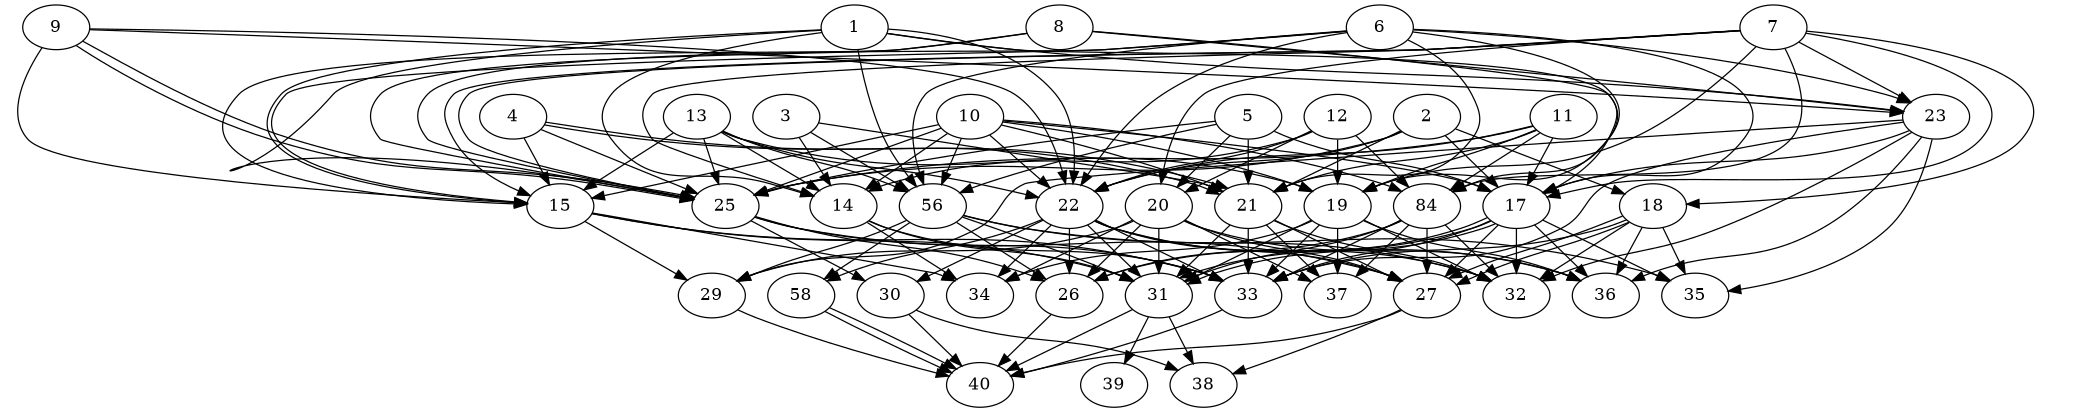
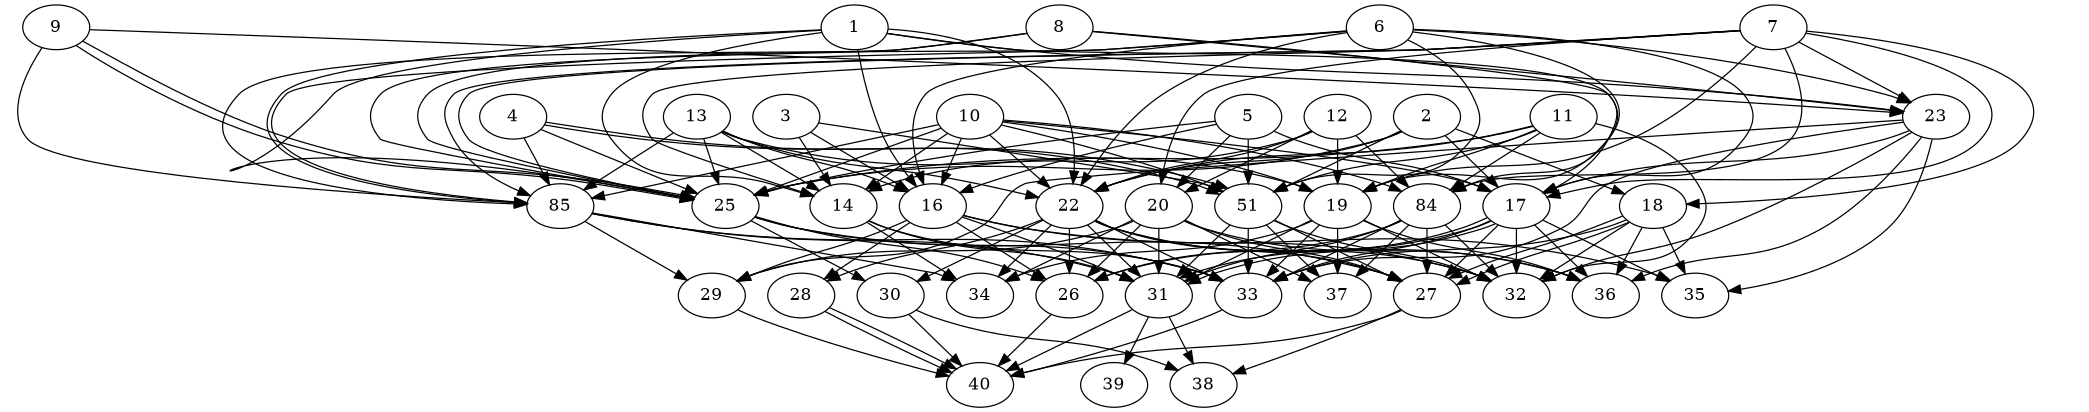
edge "9" -> "22": removed
edge "11" -> "17": now "11" -> "32"
node "15": label "15" -> "85"
node "56": label "56" -> "16"
node "21": label "21" -> "51"
node "58": label "58" -> "28"
